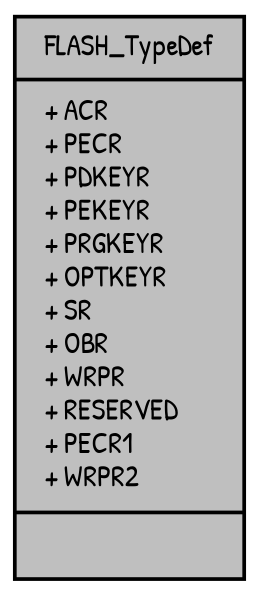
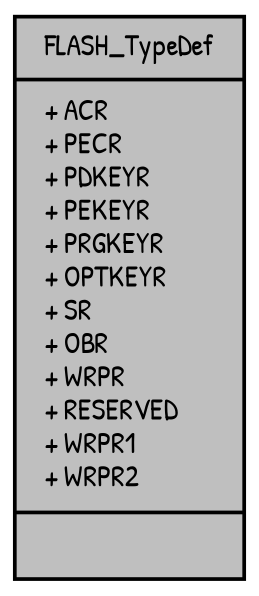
node "FLASH_TypeDef": text "+ PECR1" -> "+ WRPR1"
